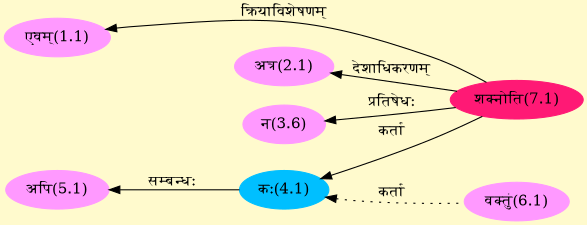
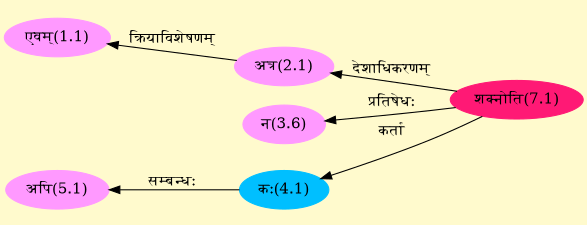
edge "शक्नोति(7.1)" -> "एवम्(1.1)": now "अत्र(2.1)" -> "एवम्(1.1)"
node "वक्तुं(6.1)": removed
